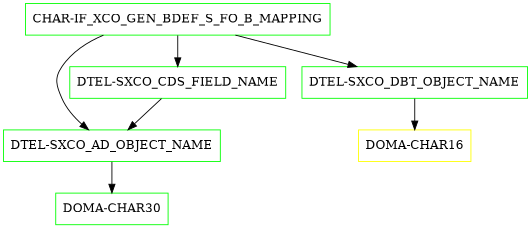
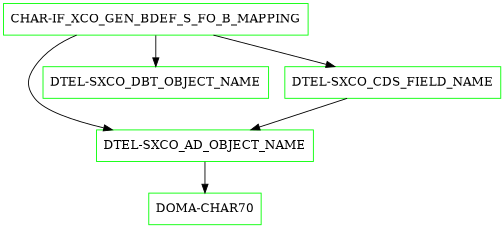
node "DOMA-CHAR16": removed
node "DOMA-CHAR30": label "DOMA-CHAR30" -> "DOMA-CHAR70"
